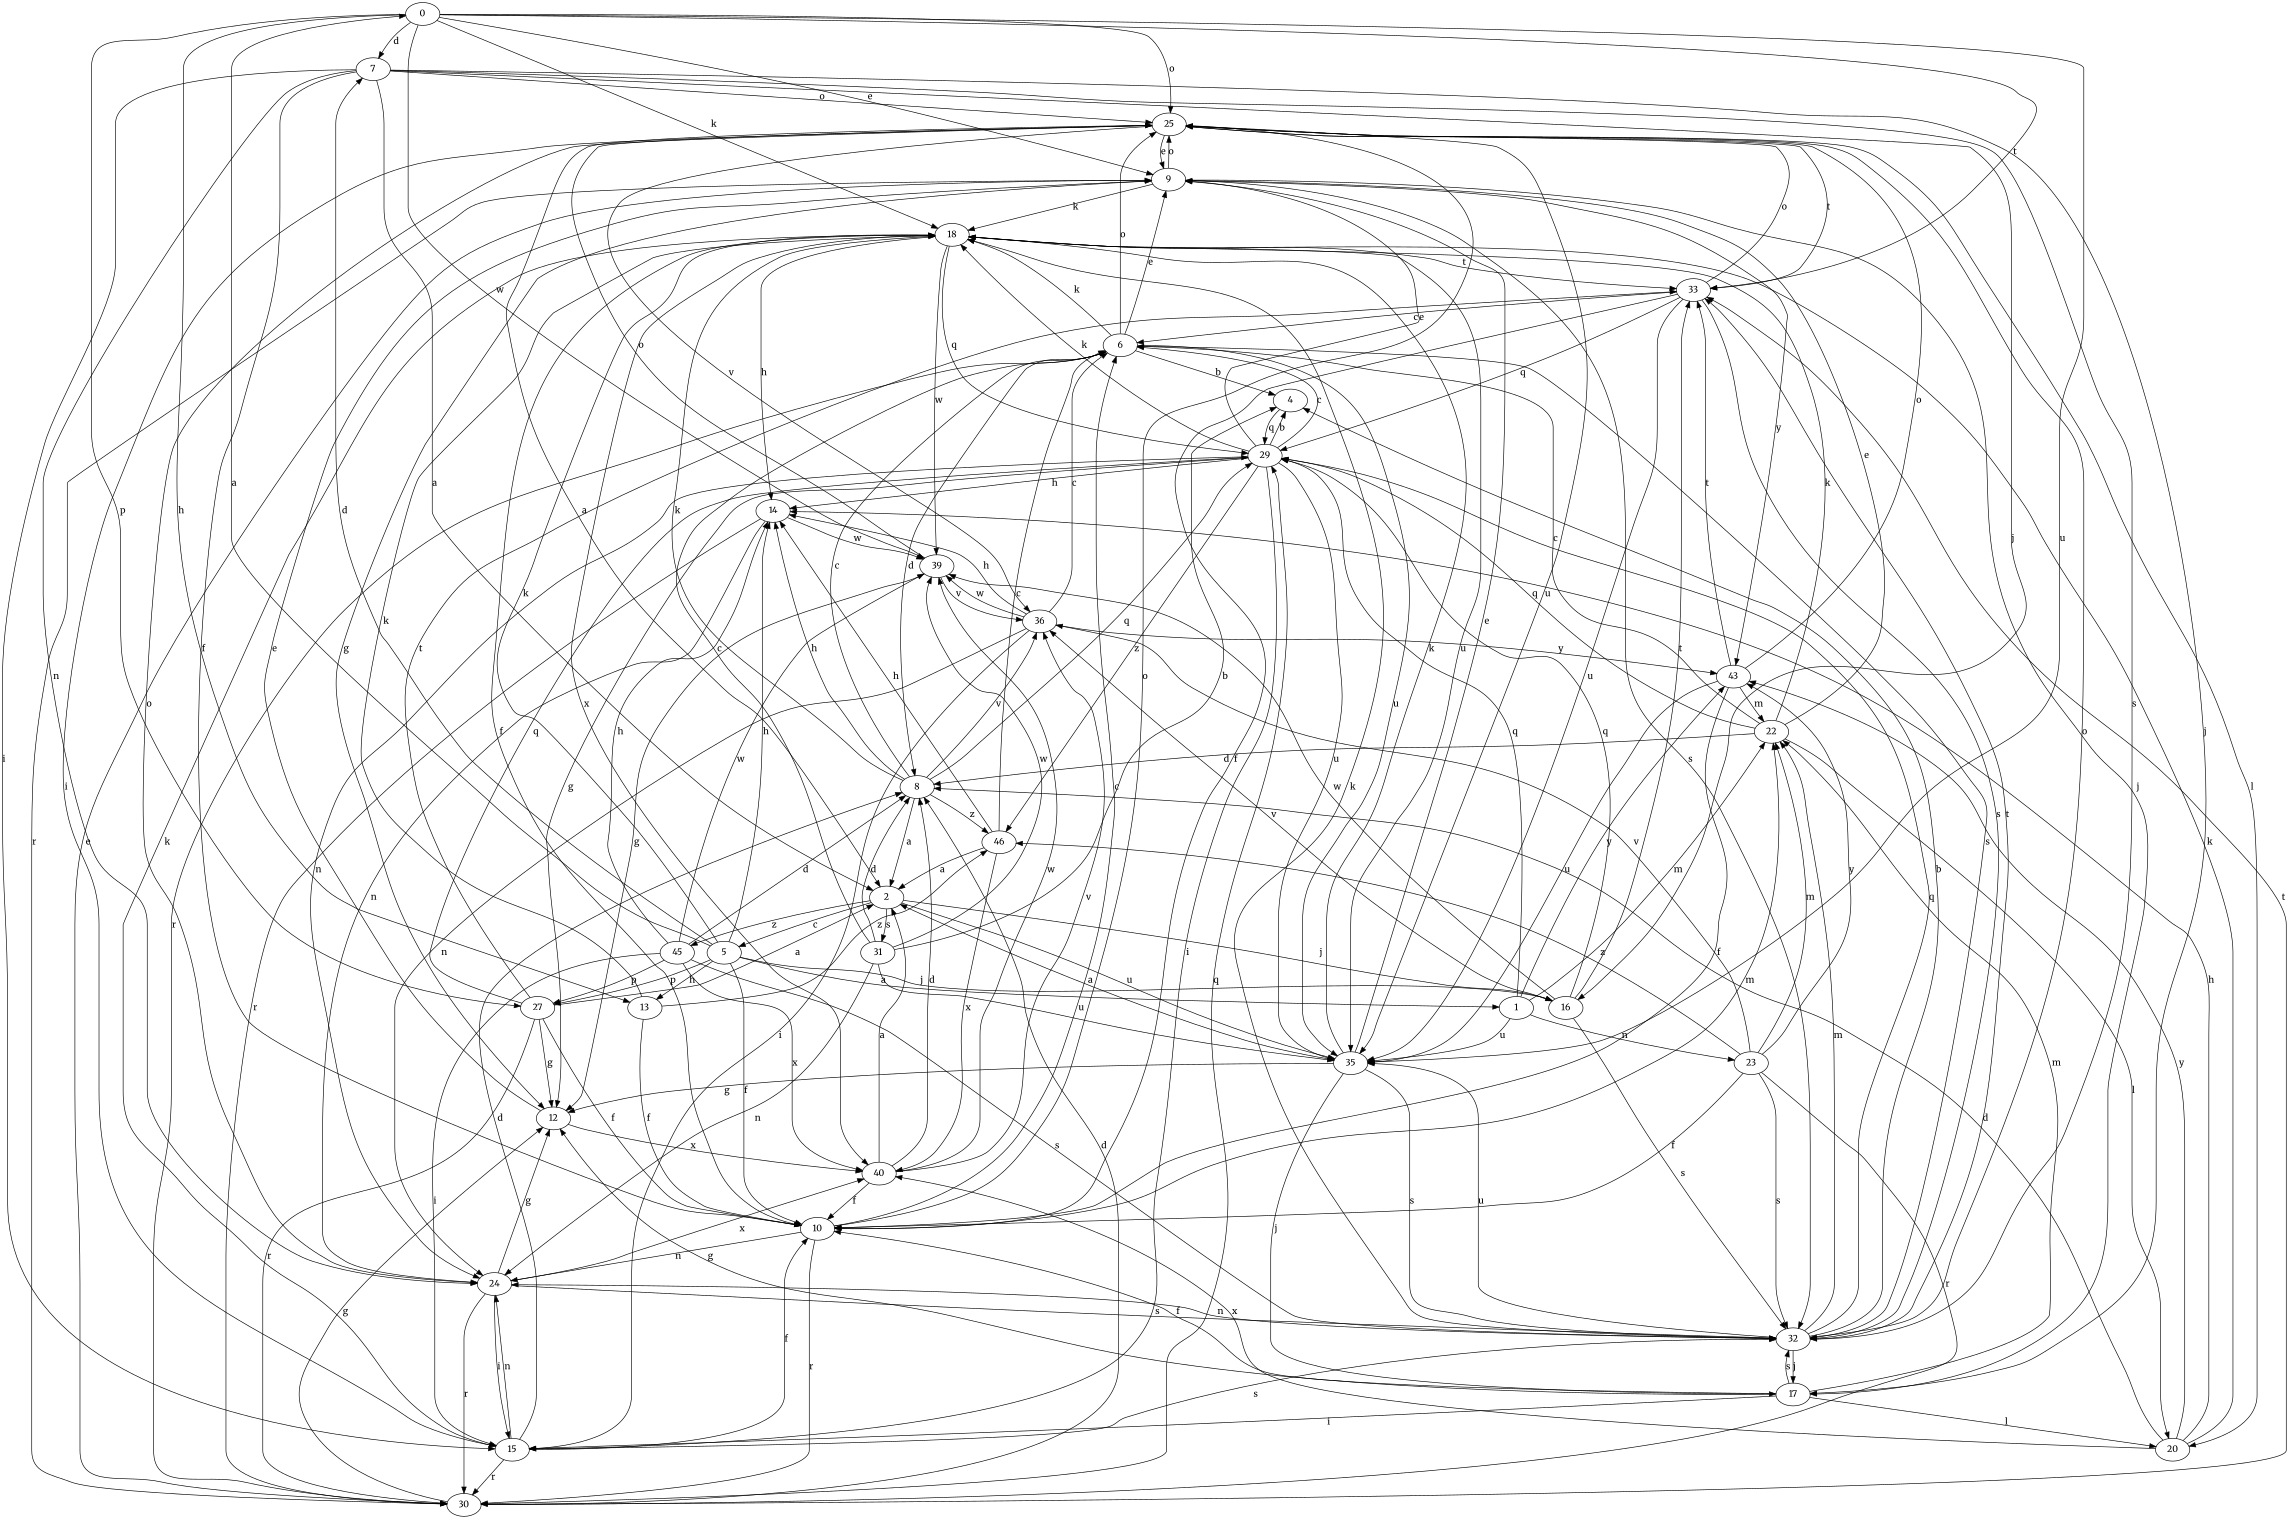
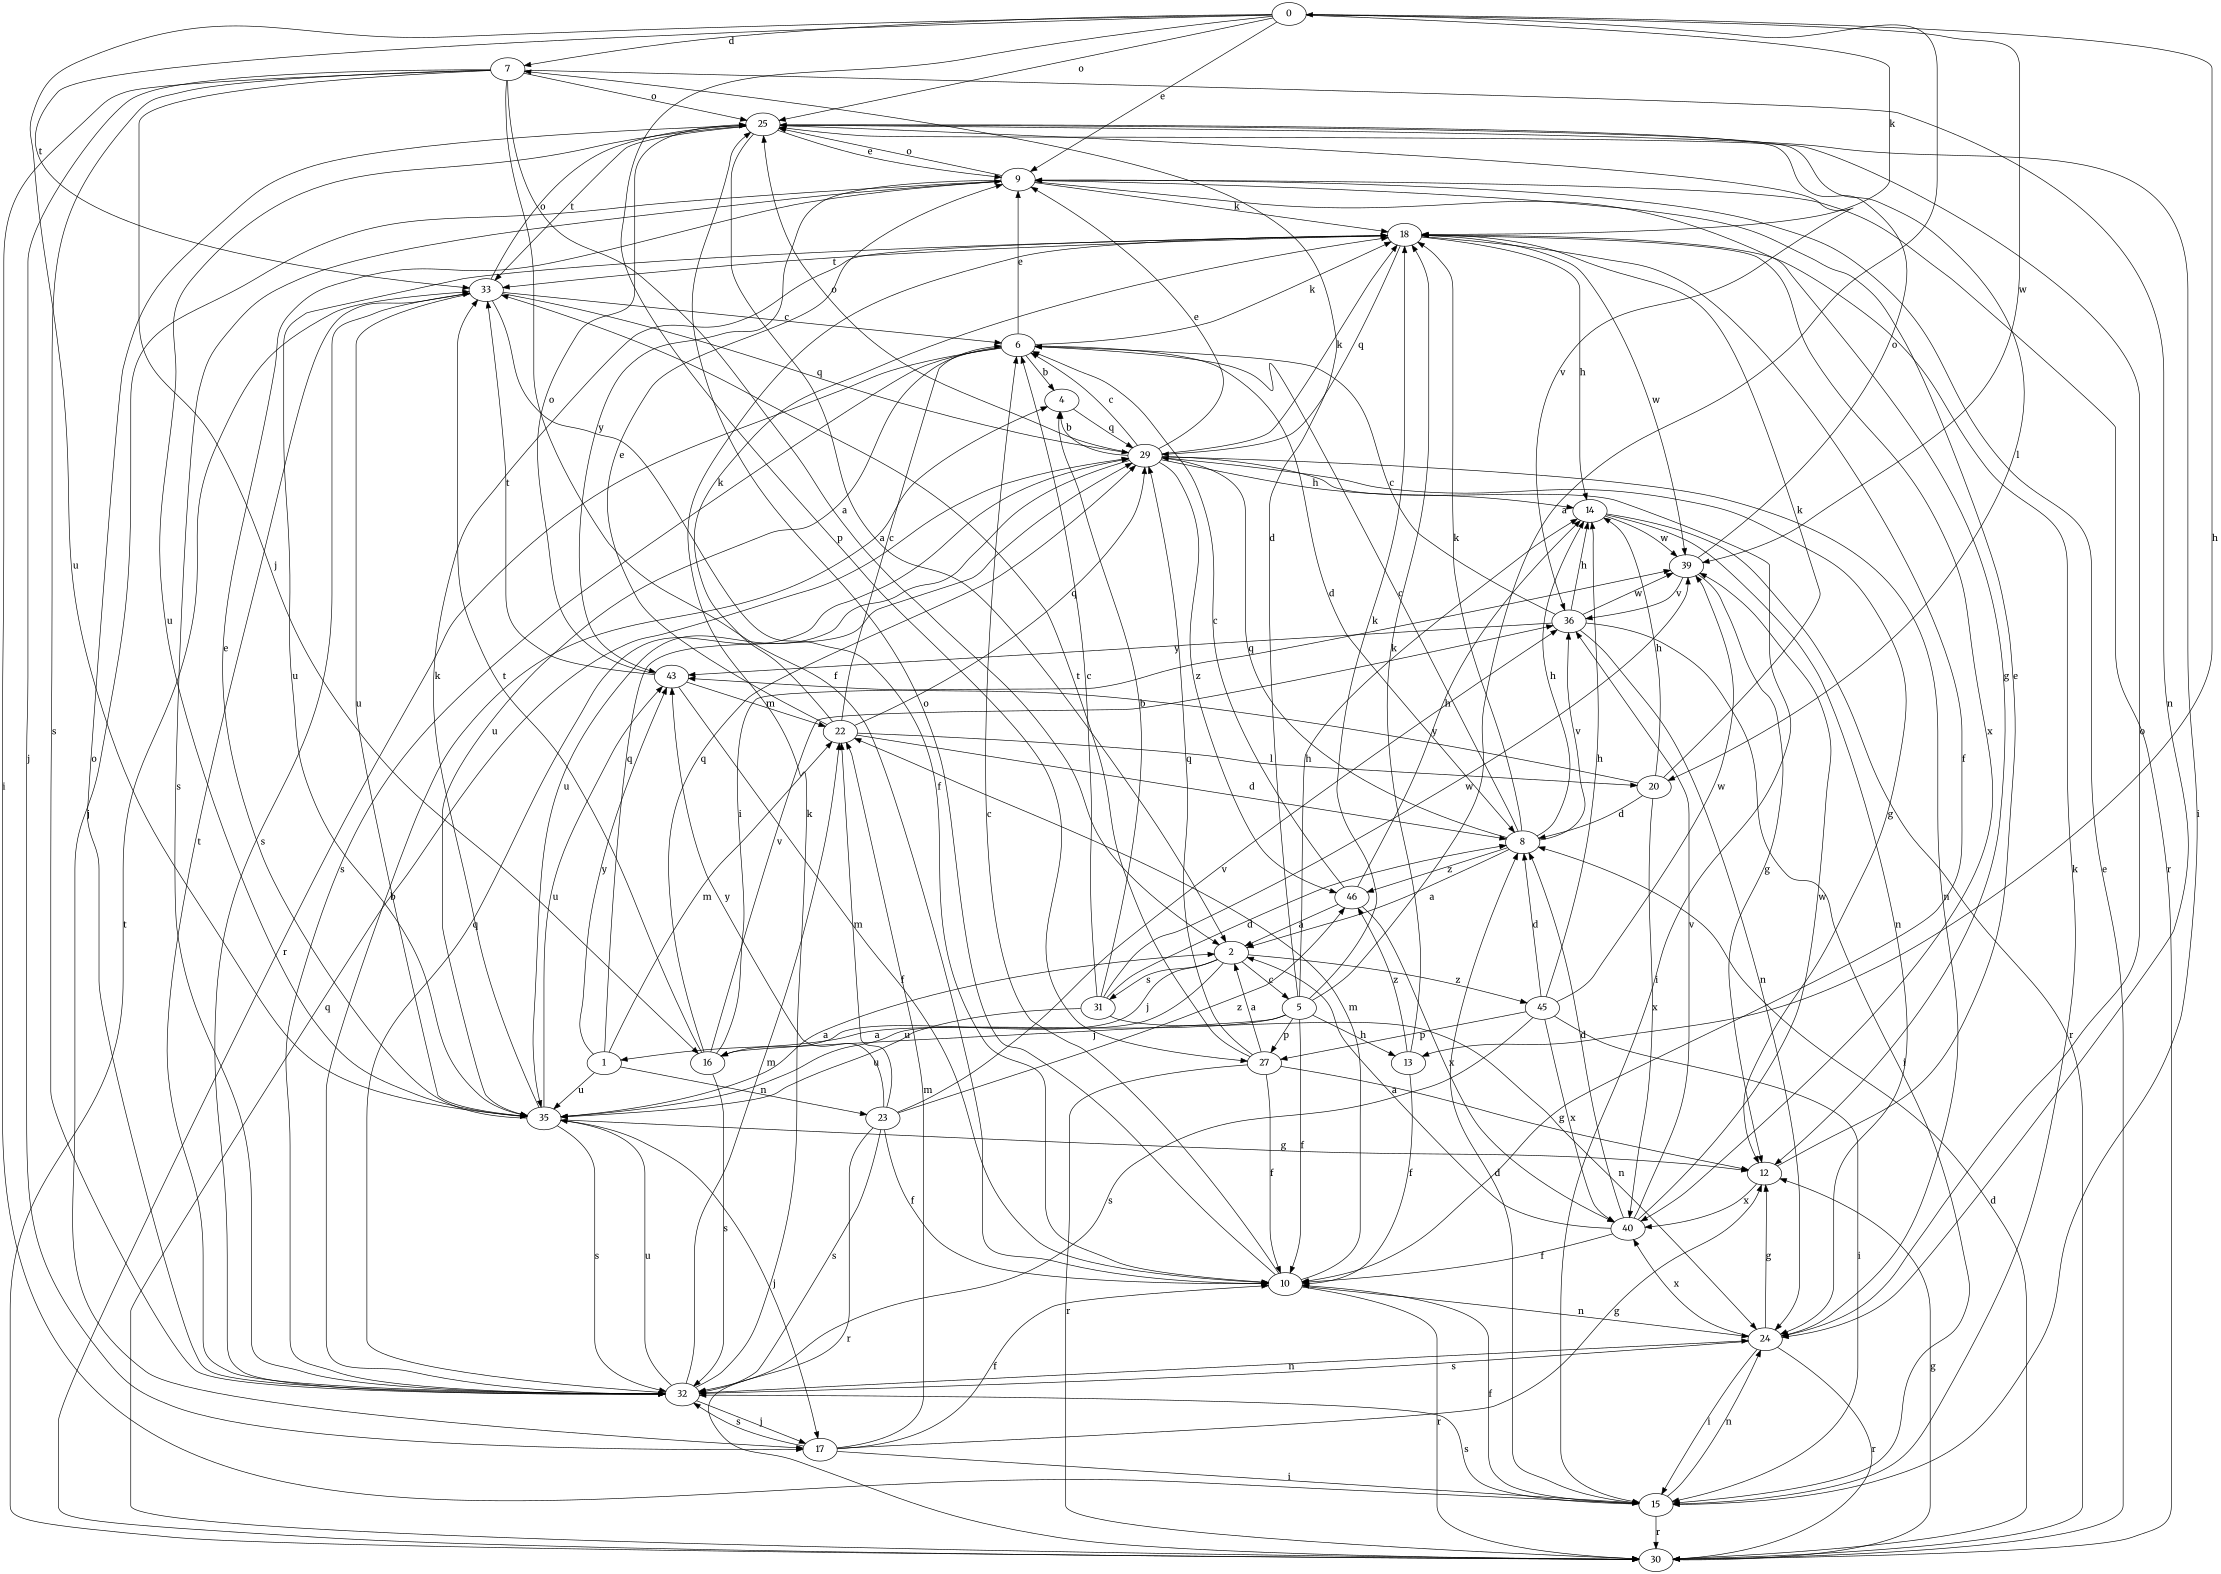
edge "6" -> "25": now "29" -> "25"
edge "16" -> "39": label "w" -> "i"
edge "43" -> "35": reversed
edge "17" -> "20": removed, label "l"
